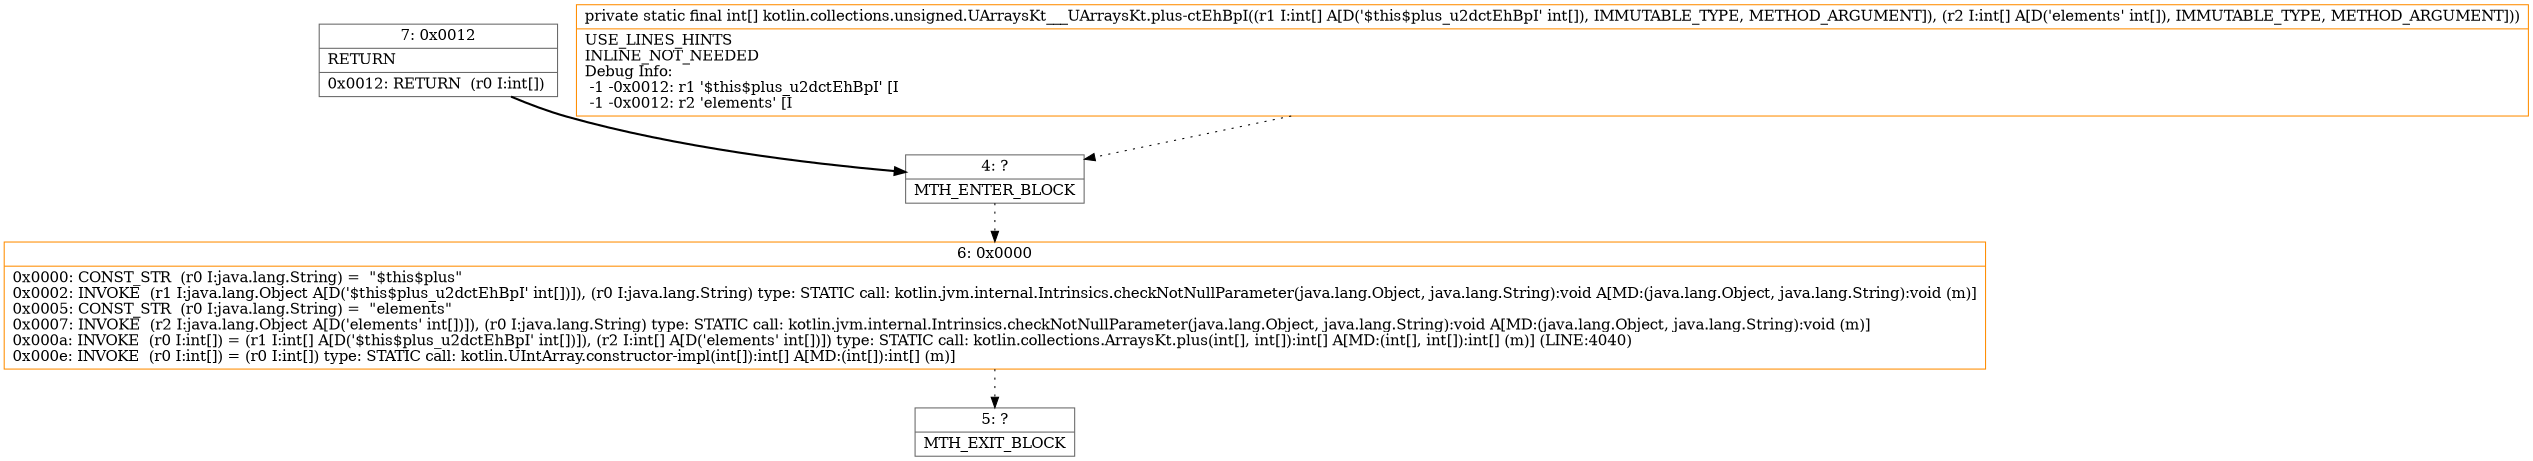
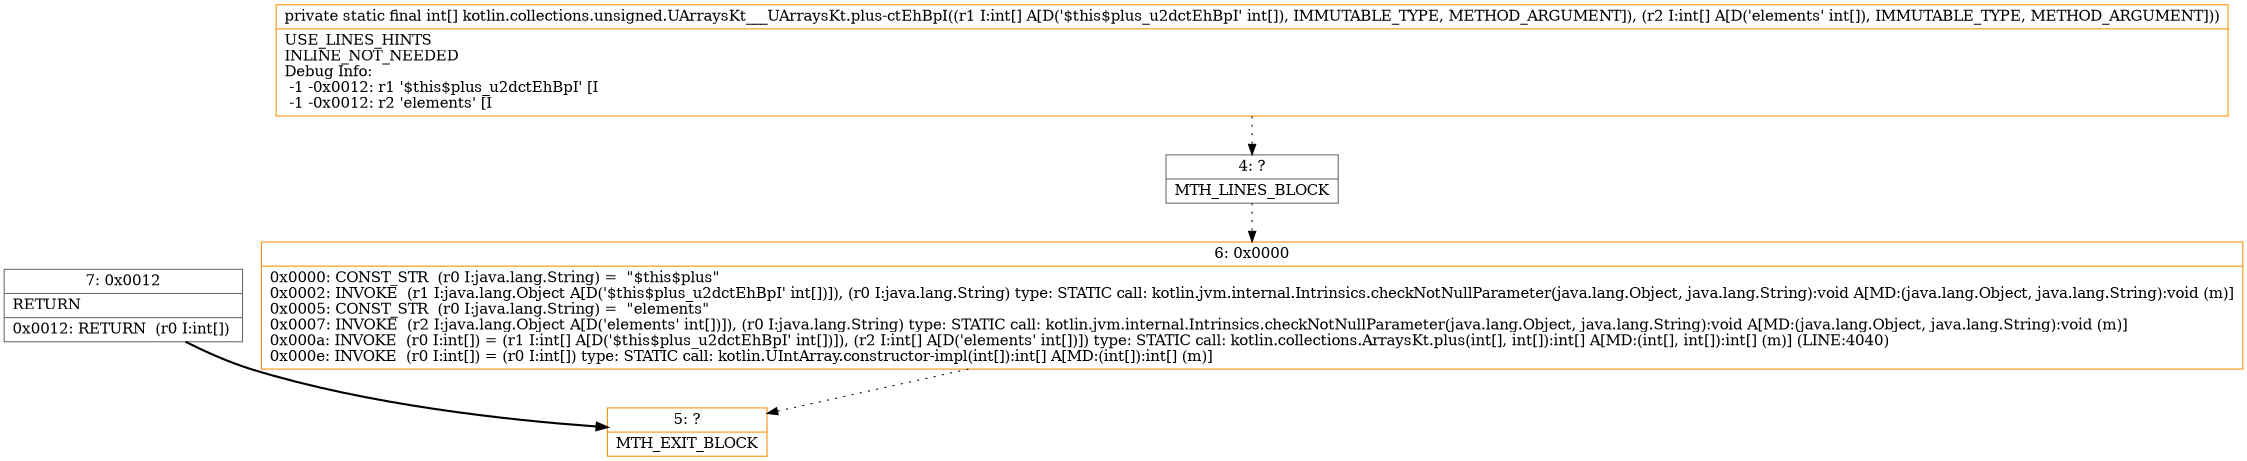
edge "7: 0x0012" -> "4: ?": now "7: 0x0012" -> "5: ?"
node "4: ?": text "MTH_ENTER_BLOCK" -> "MTH_LINES_BLOCK"
node "5: ?": color gray40 -> darkorange
